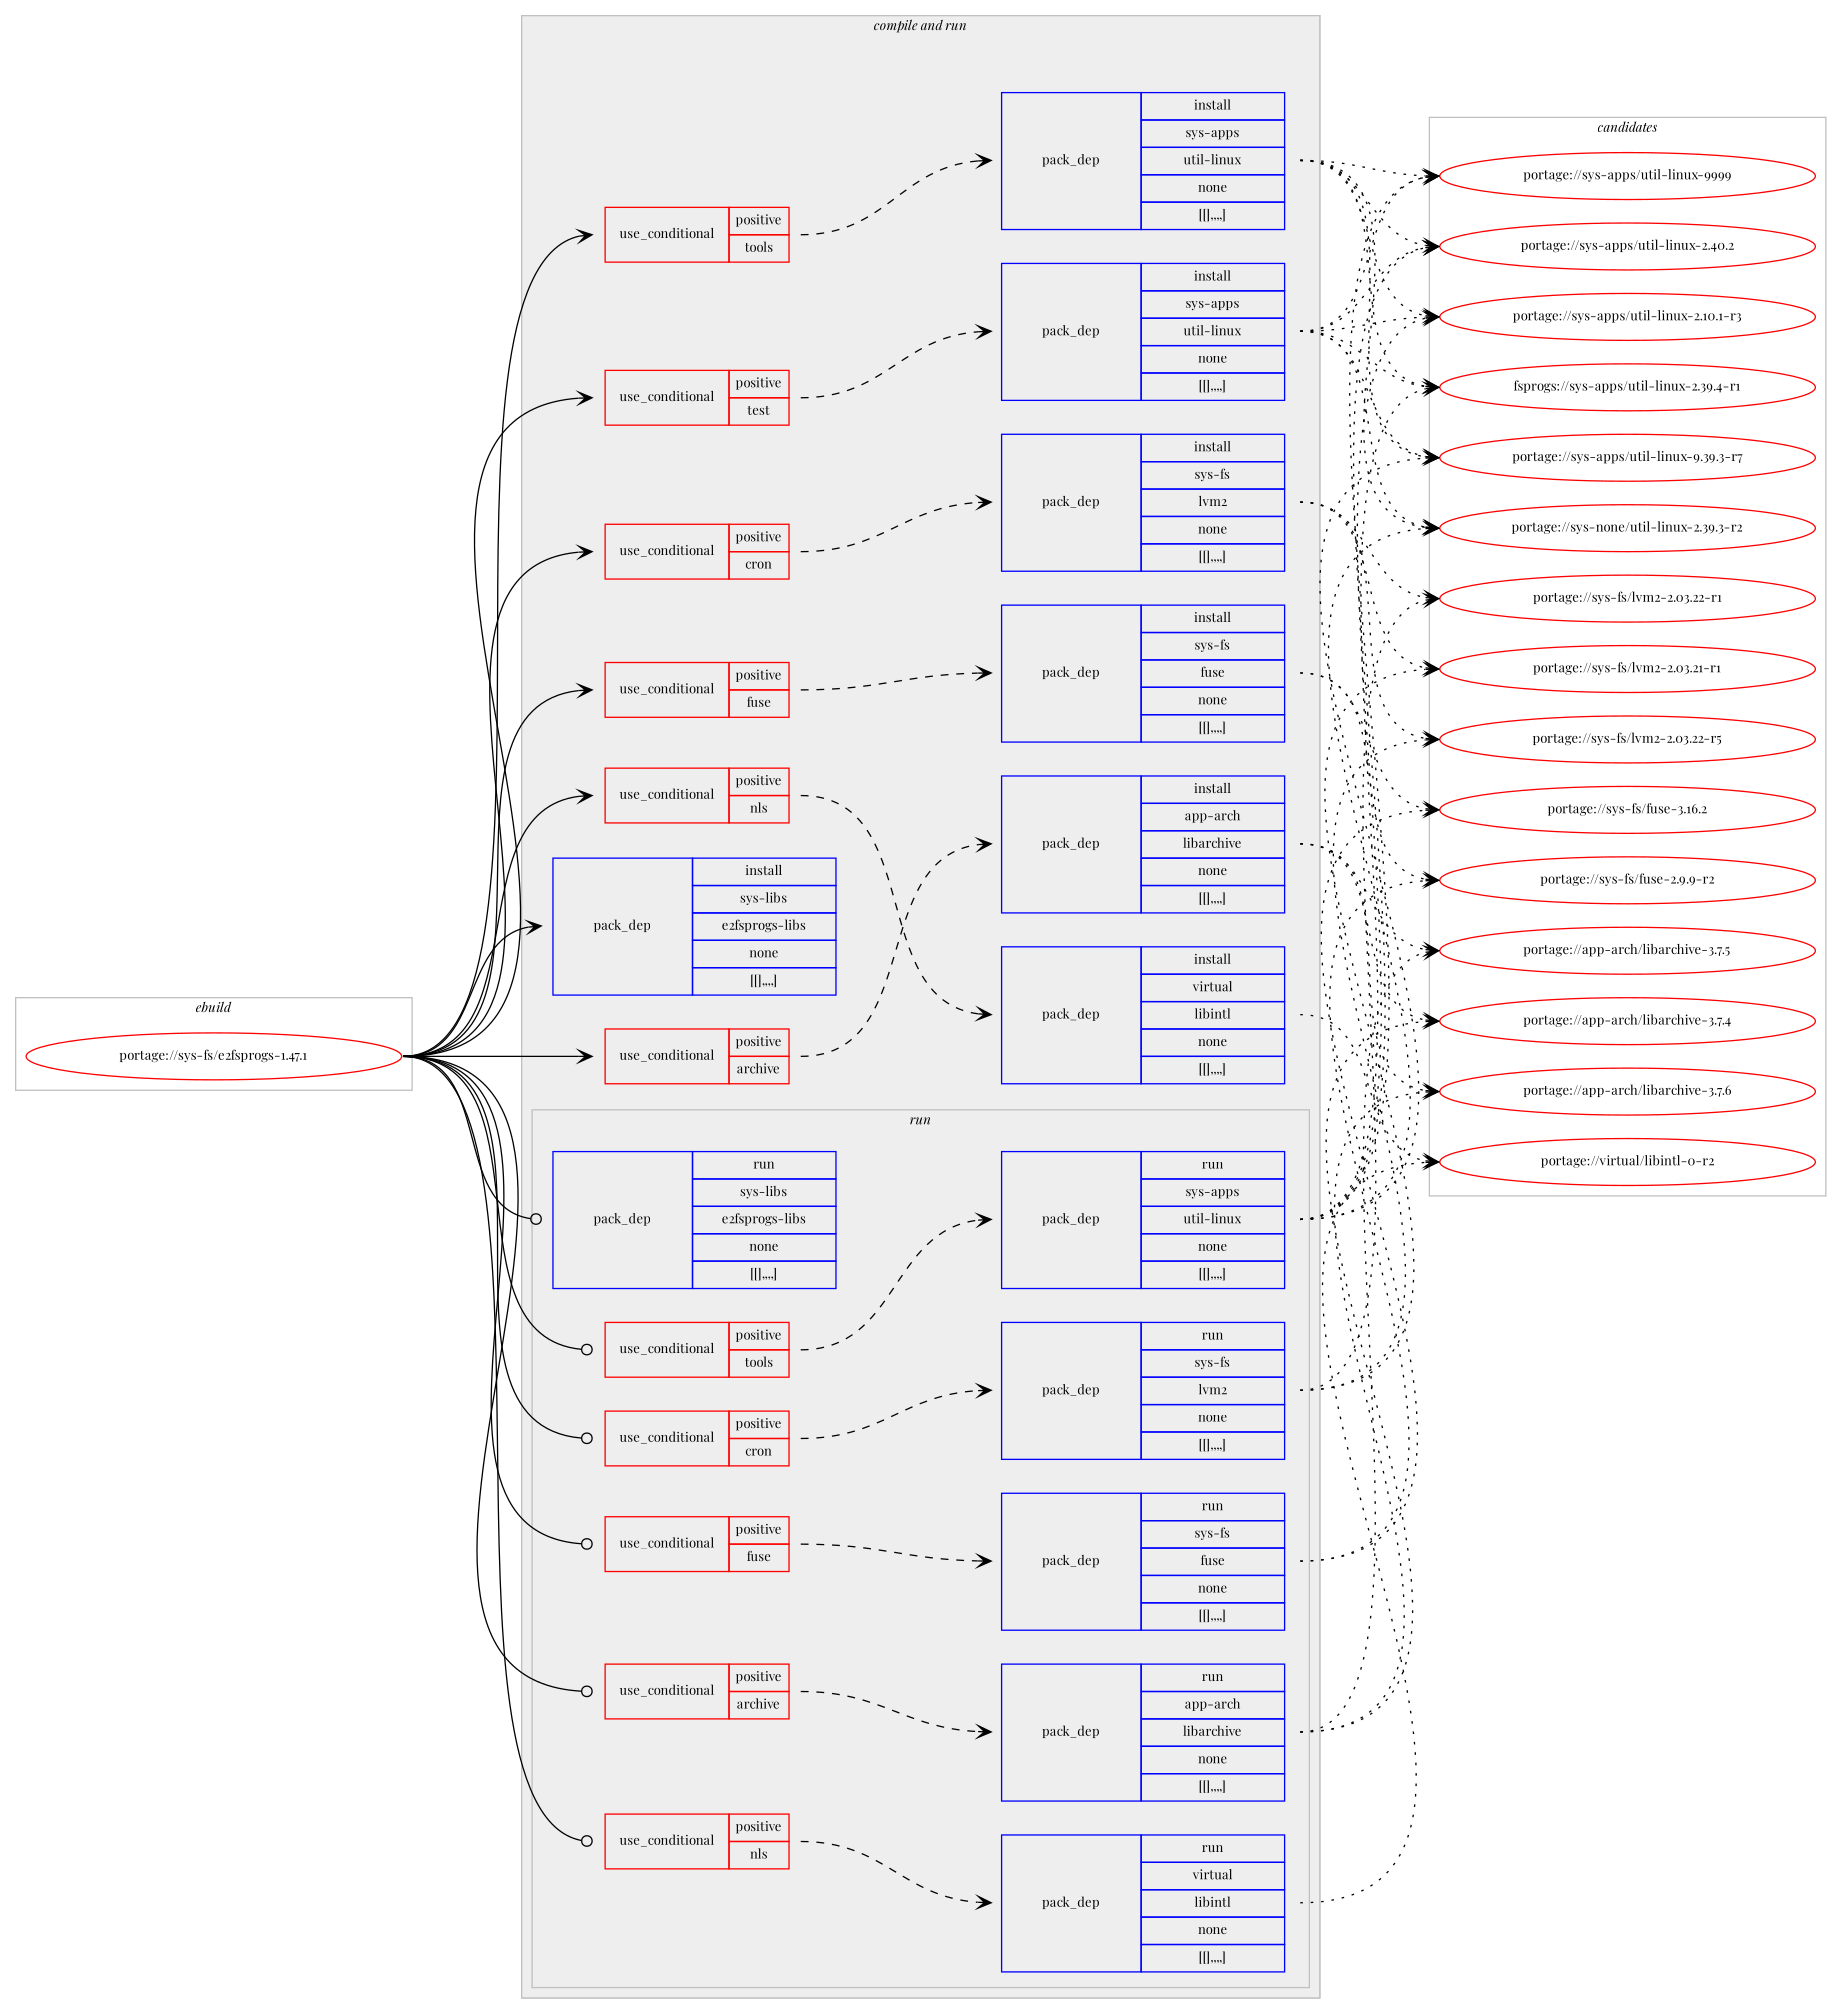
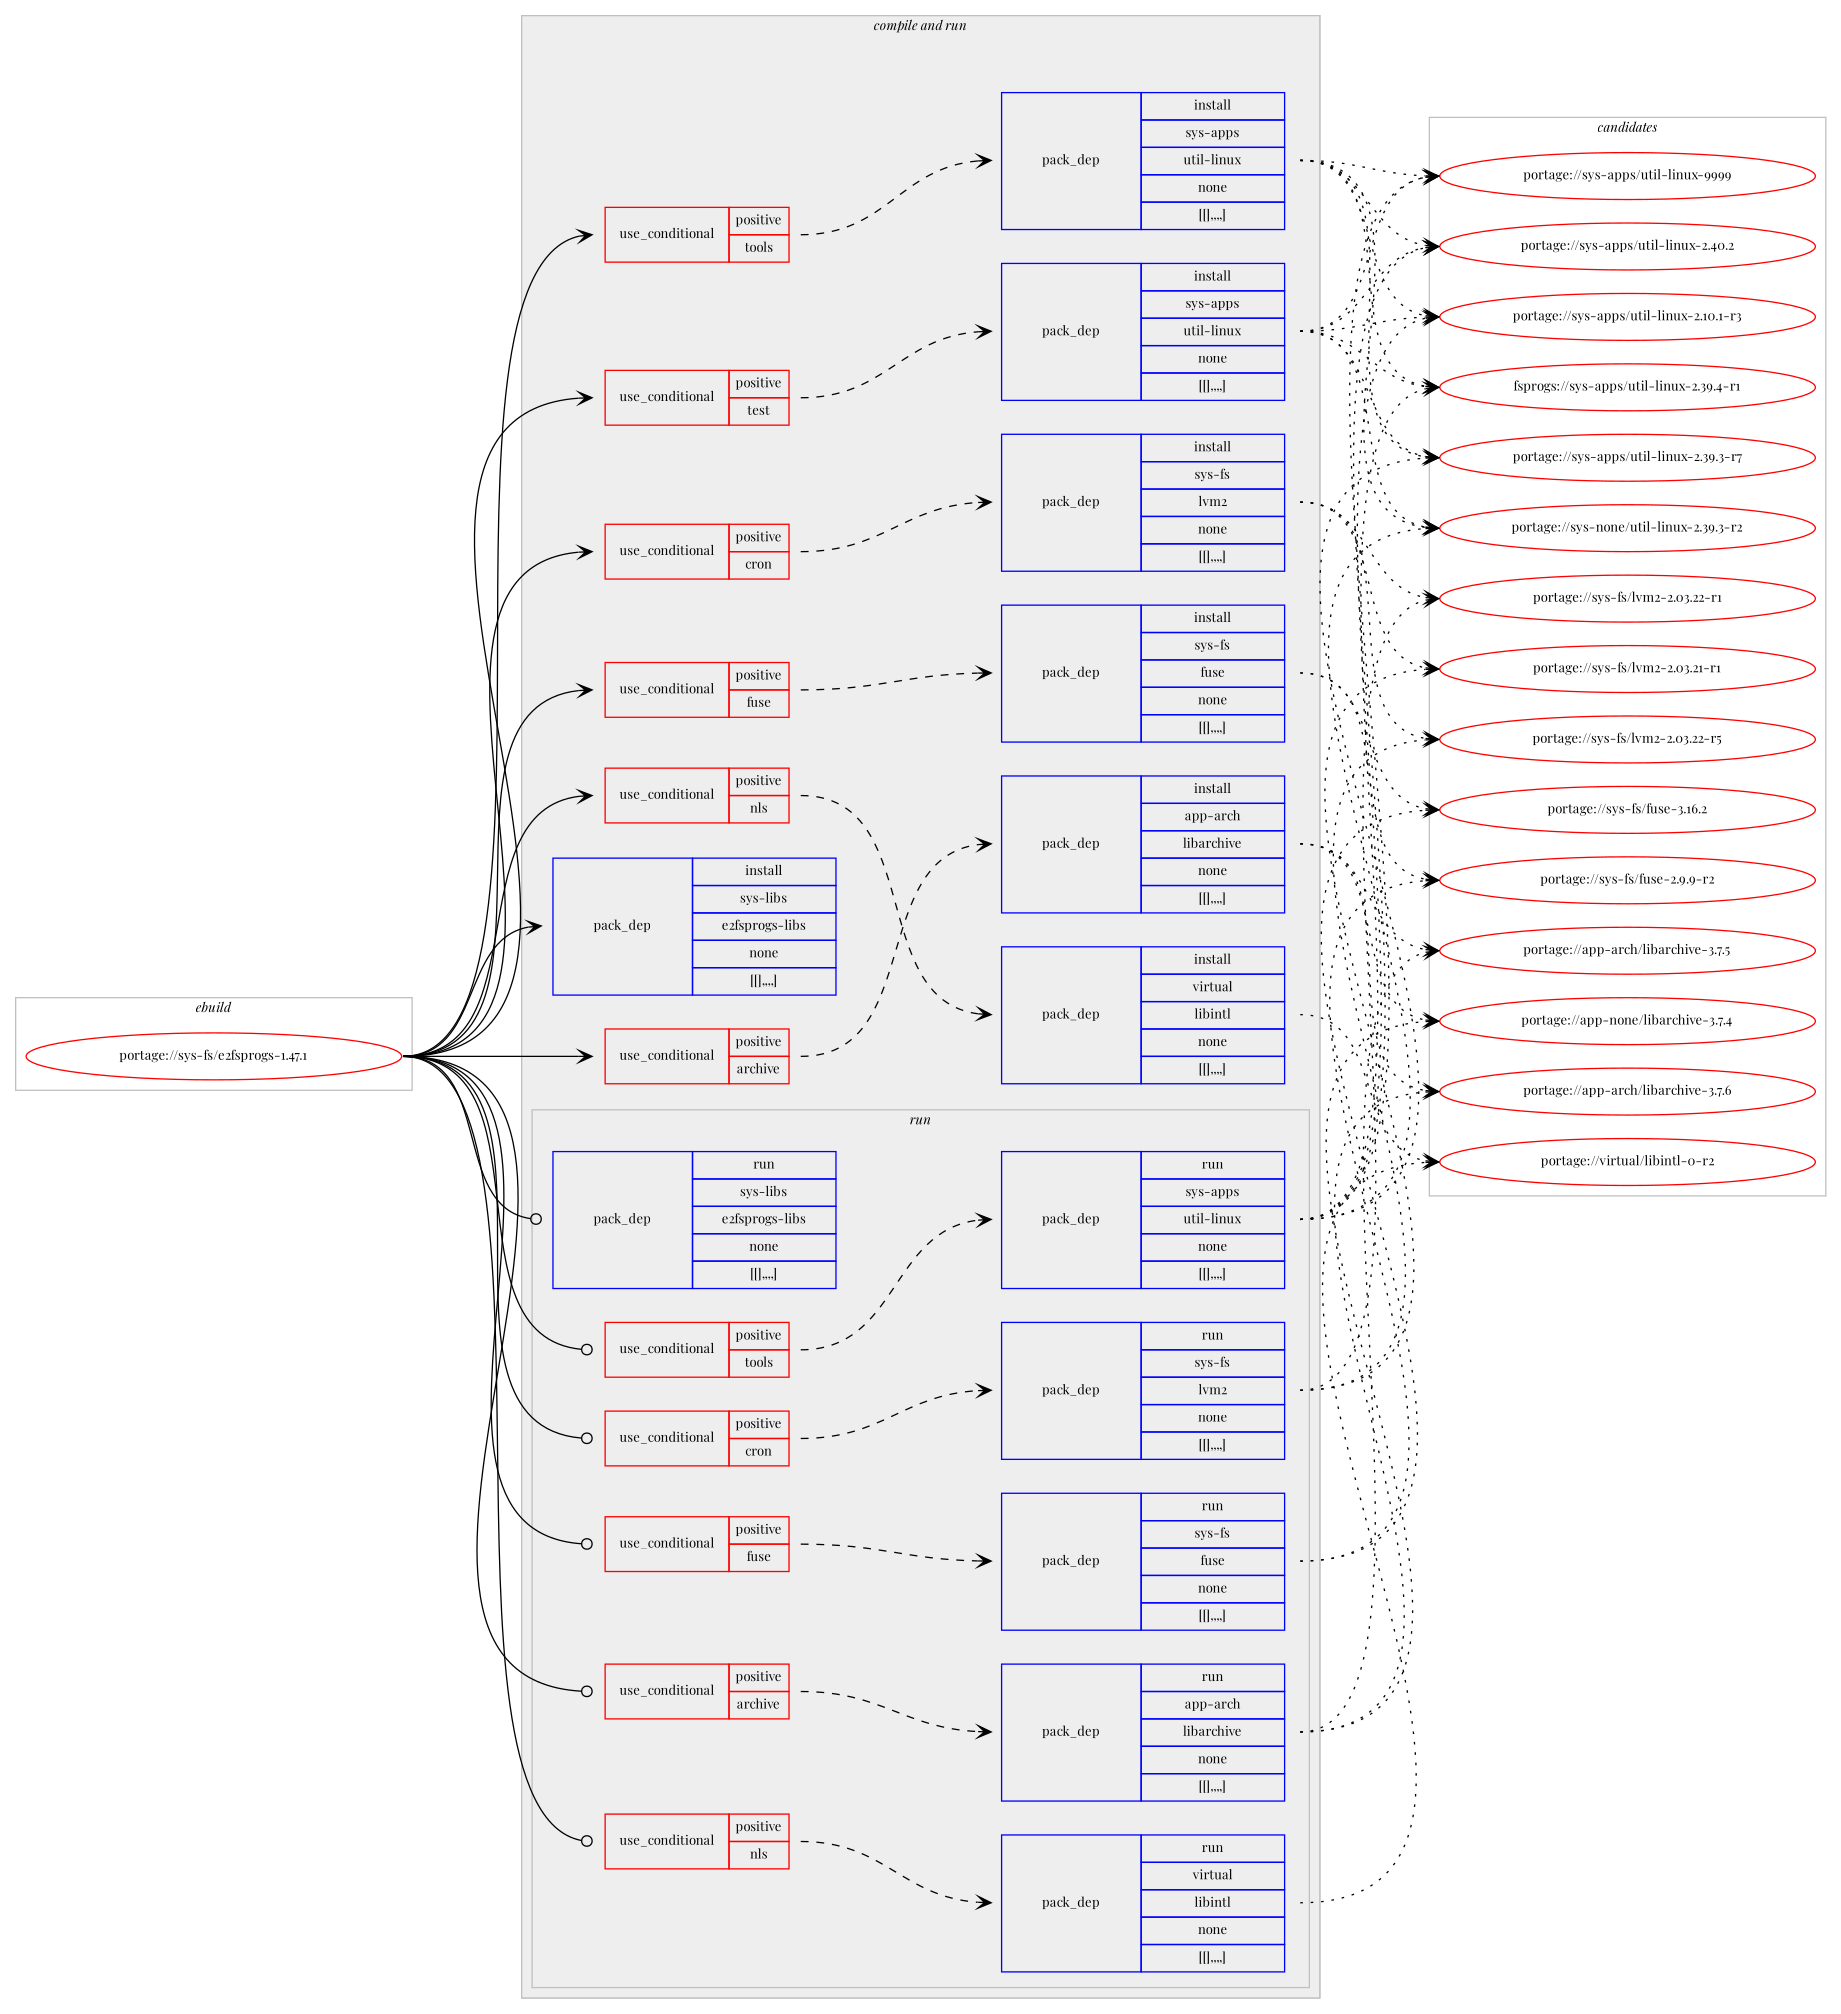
node "portage://sys-apps/util-linux-9.39.3-r7": label "portage://sys-apps/util-linux-9.39.3-r7" -> "portage://sys-apps/util-linux-2.39.3-r7"
node "portage://app-arch/libarchive-3.7.4": label "portage://app-arch/libarchive-3.7.4" -> "portage://app-none/libarchive-3.7.4"
